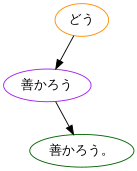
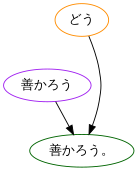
edge "どう" -> "善かろう": now "どう" -> "善かろう。"
